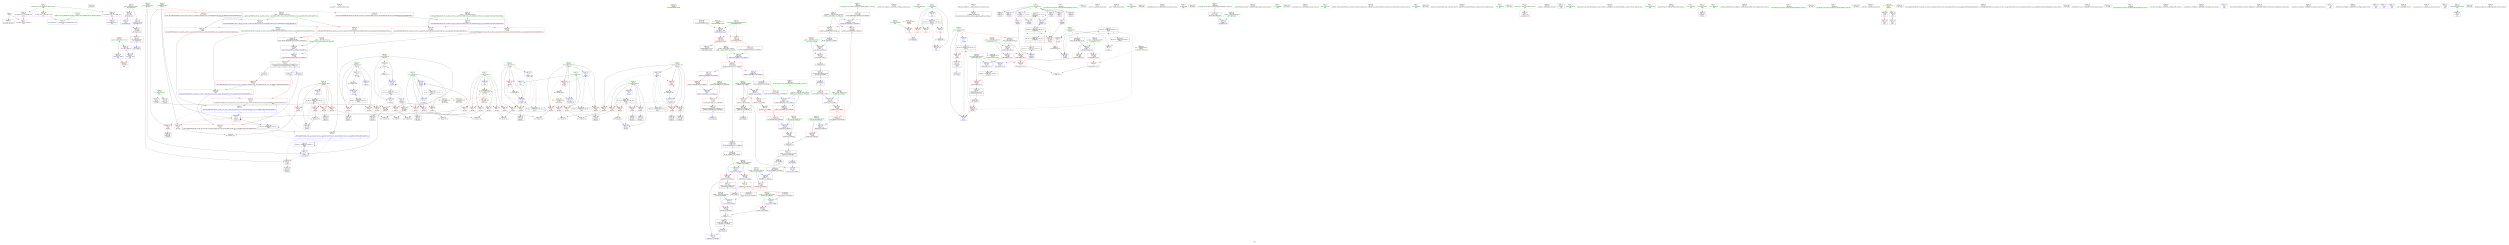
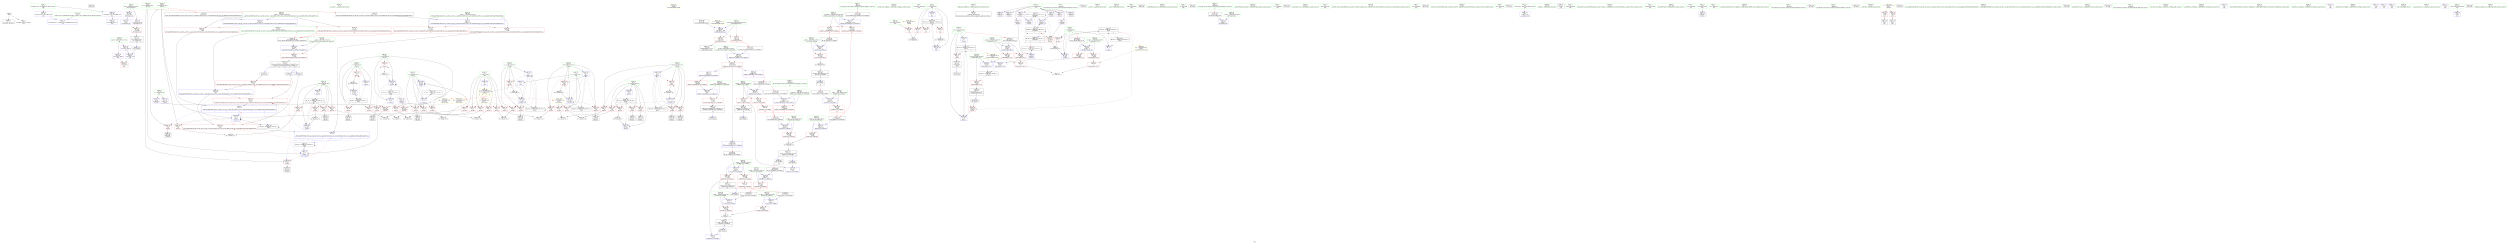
node "NodeID: 140": removed
